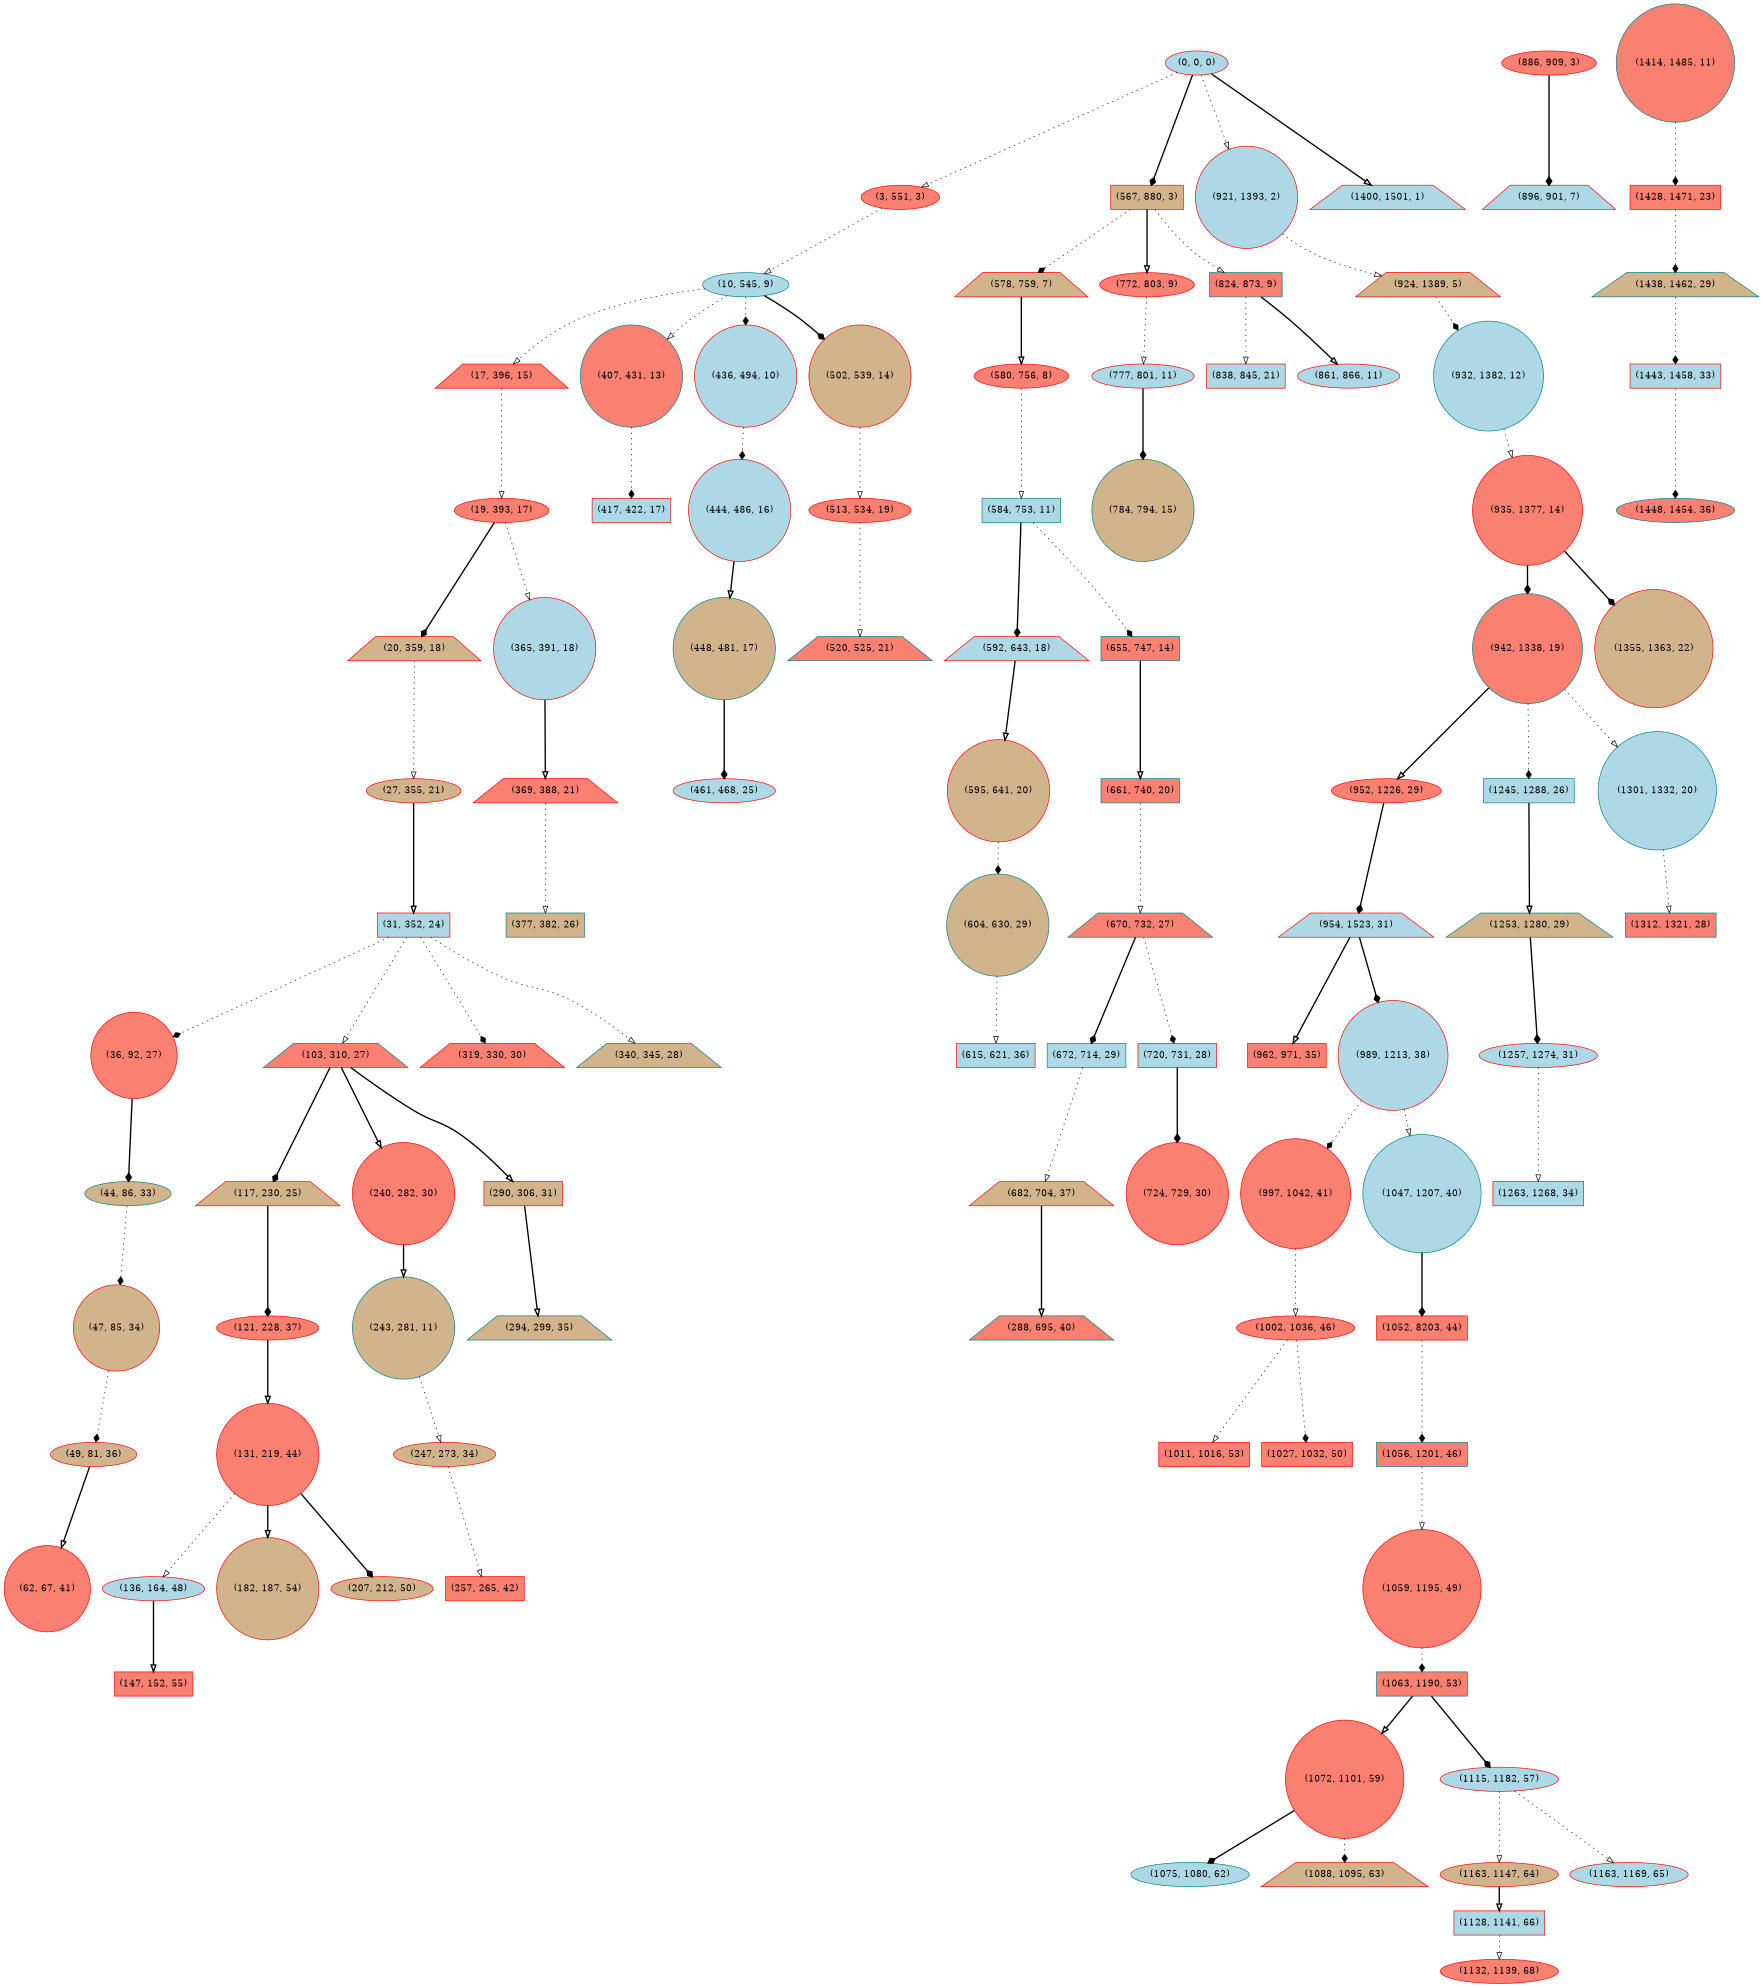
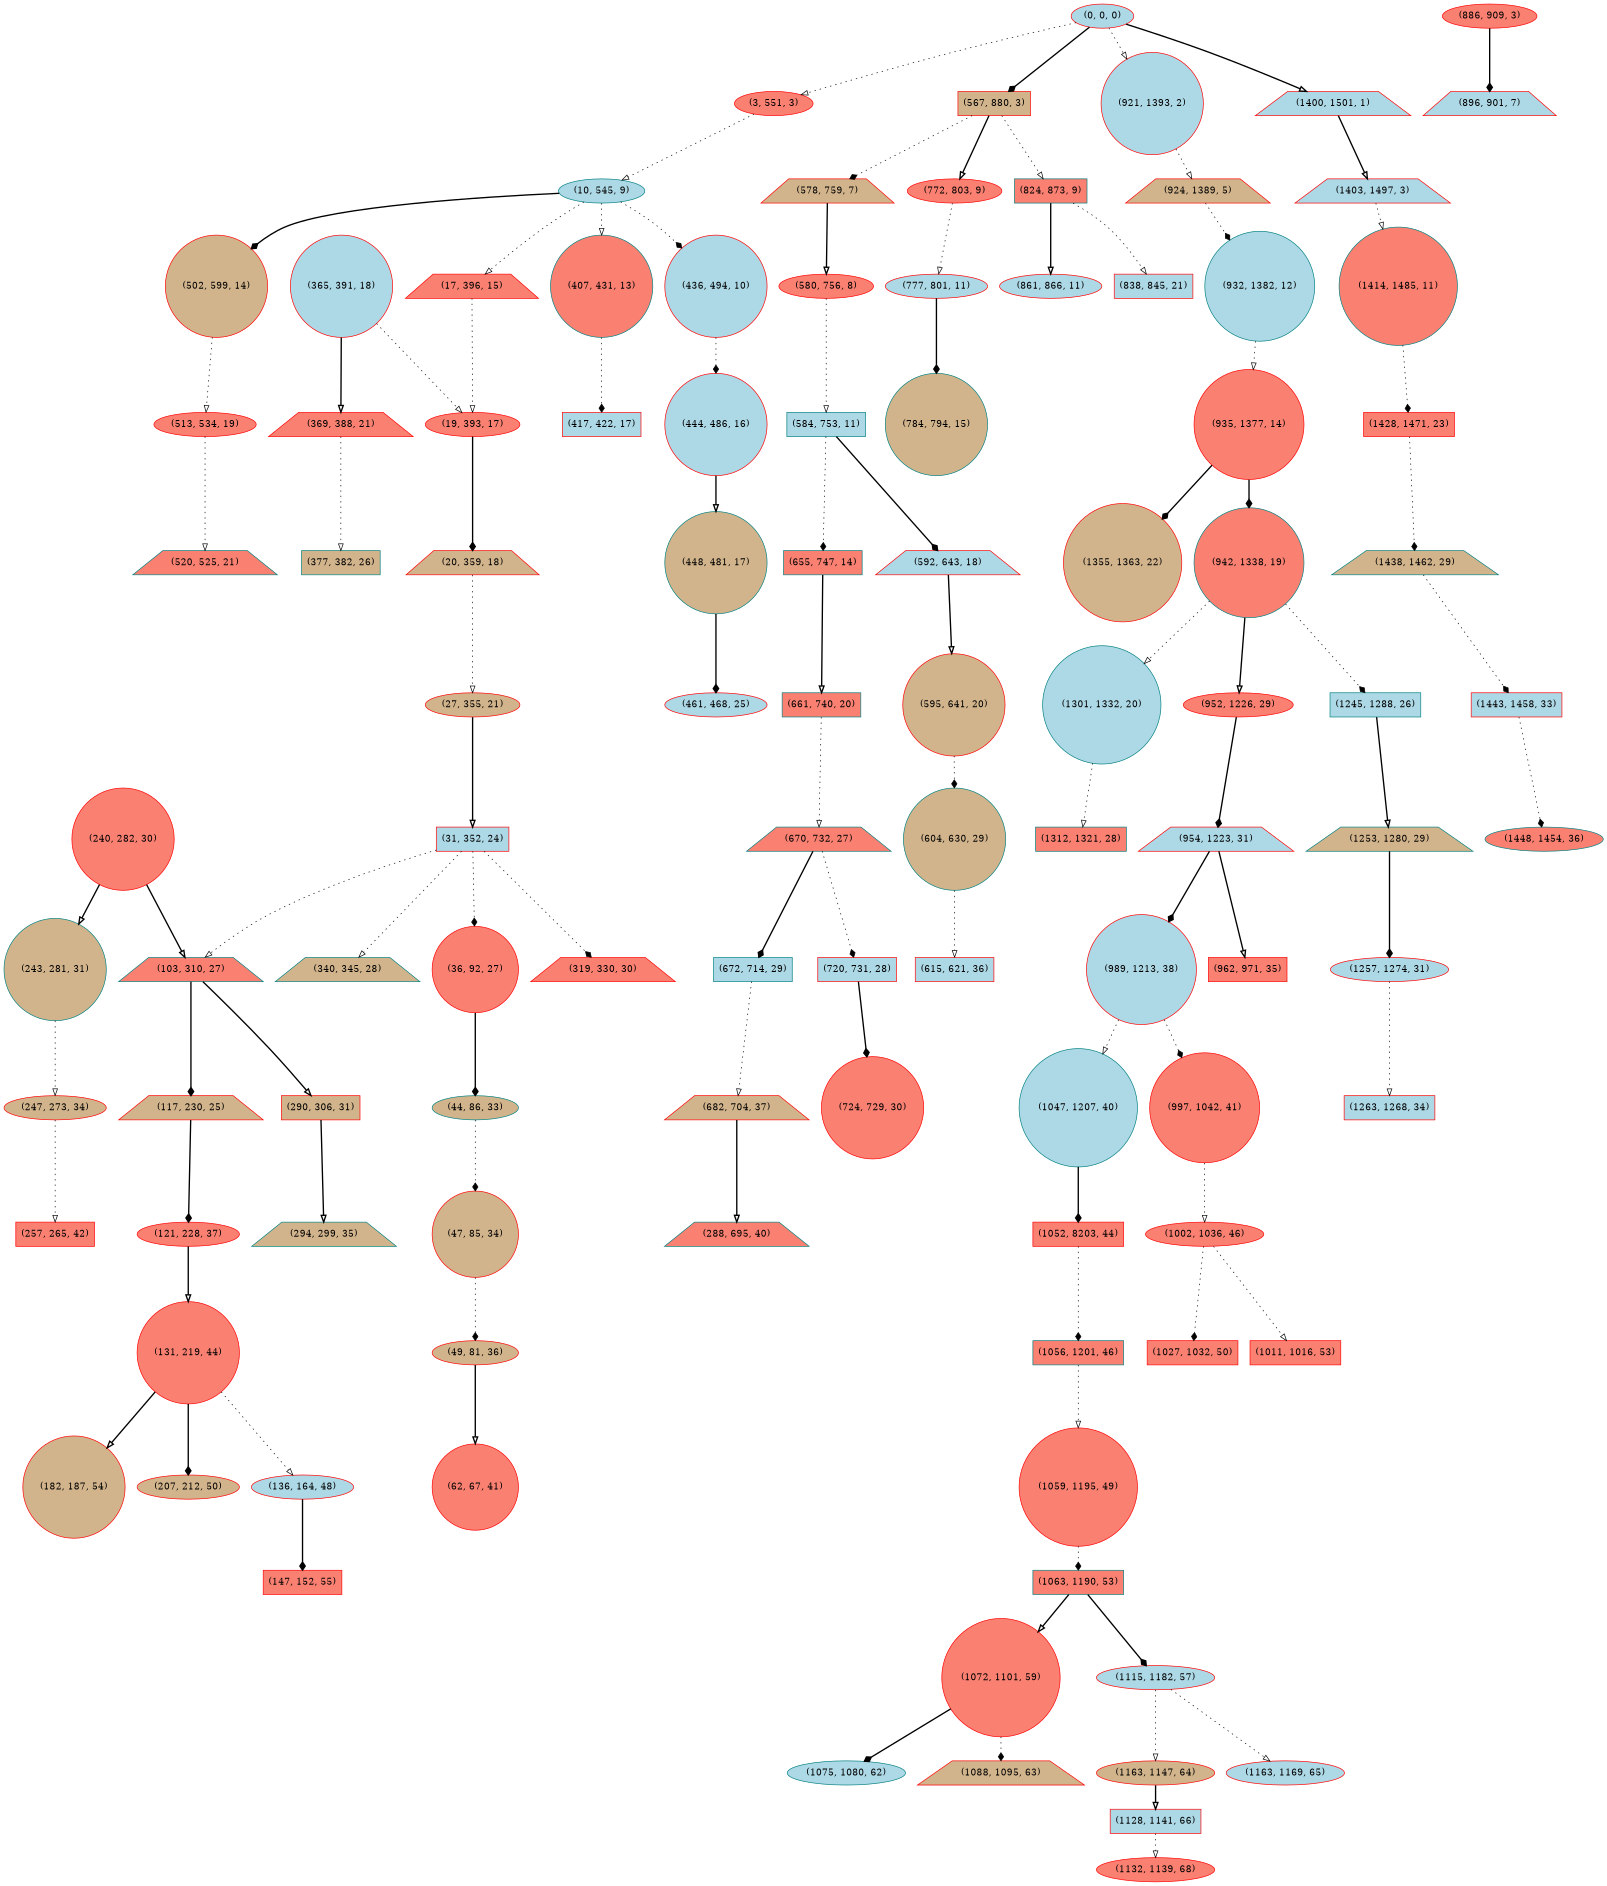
node "(1403, 1497, 3)": added
node "(502, 539, 14)": label "(502, 539, 14)" -> "(502, 599, 14)"
edge "(19, 393, 17)" -> "(365, 391, 18)": reversed
node "(954, 1523, 31)": label "(954, 1523, 31)" -> "(954, 1223, 31)"
edge "(103, 310, 27)" -> "(240, 282, 30)": reversed
node "(243, 281, 11)": label "(243, 281, 11)" -> "(243, 281, 31)"
edge "(136, 164, 48)" -> "(147, 152, 55)": arrowhead onormal -> diamond
